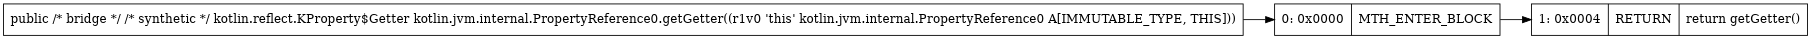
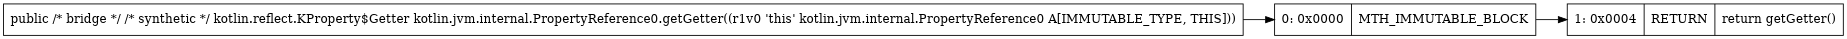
node "0: 0x0000": text "MTH_ENTER_BLOCK" -> "MTH_IMMUTABLE_BLOCK"
